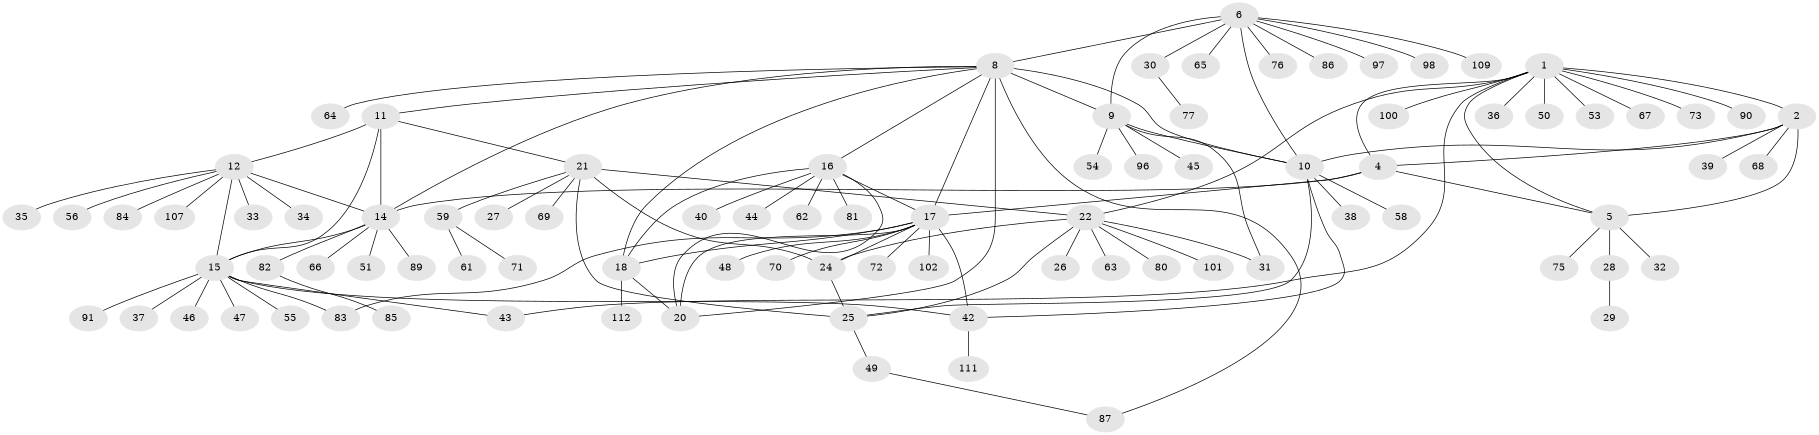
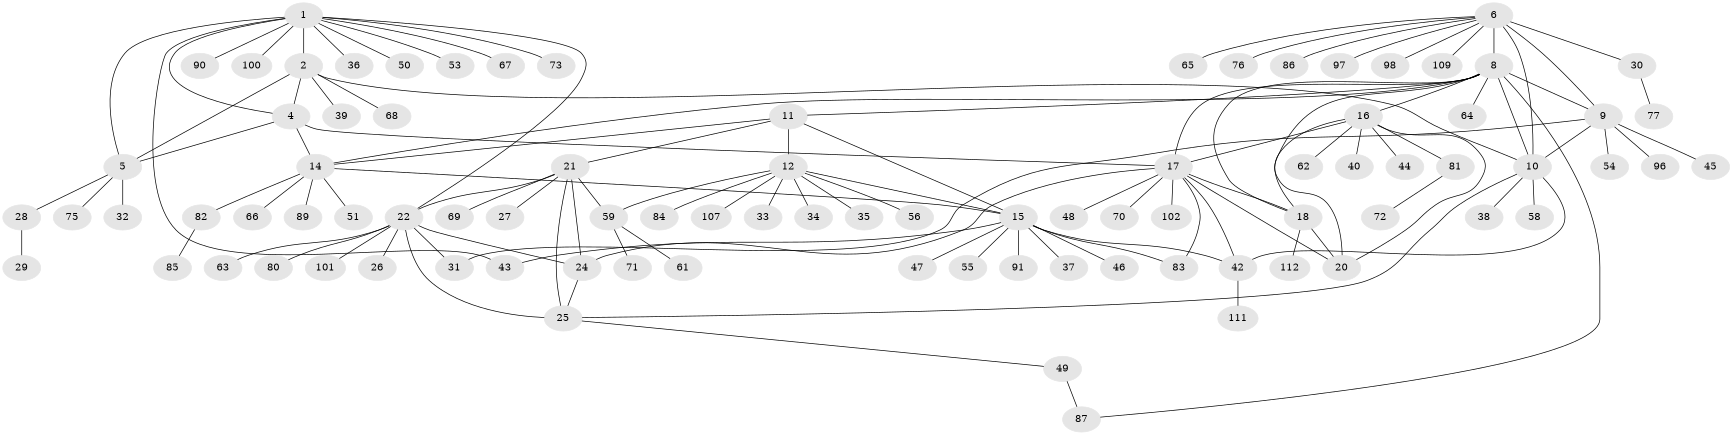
edge "12" -- "14": now "12" -- "59"
edge "17" -- "72": now "81" -- "72"
